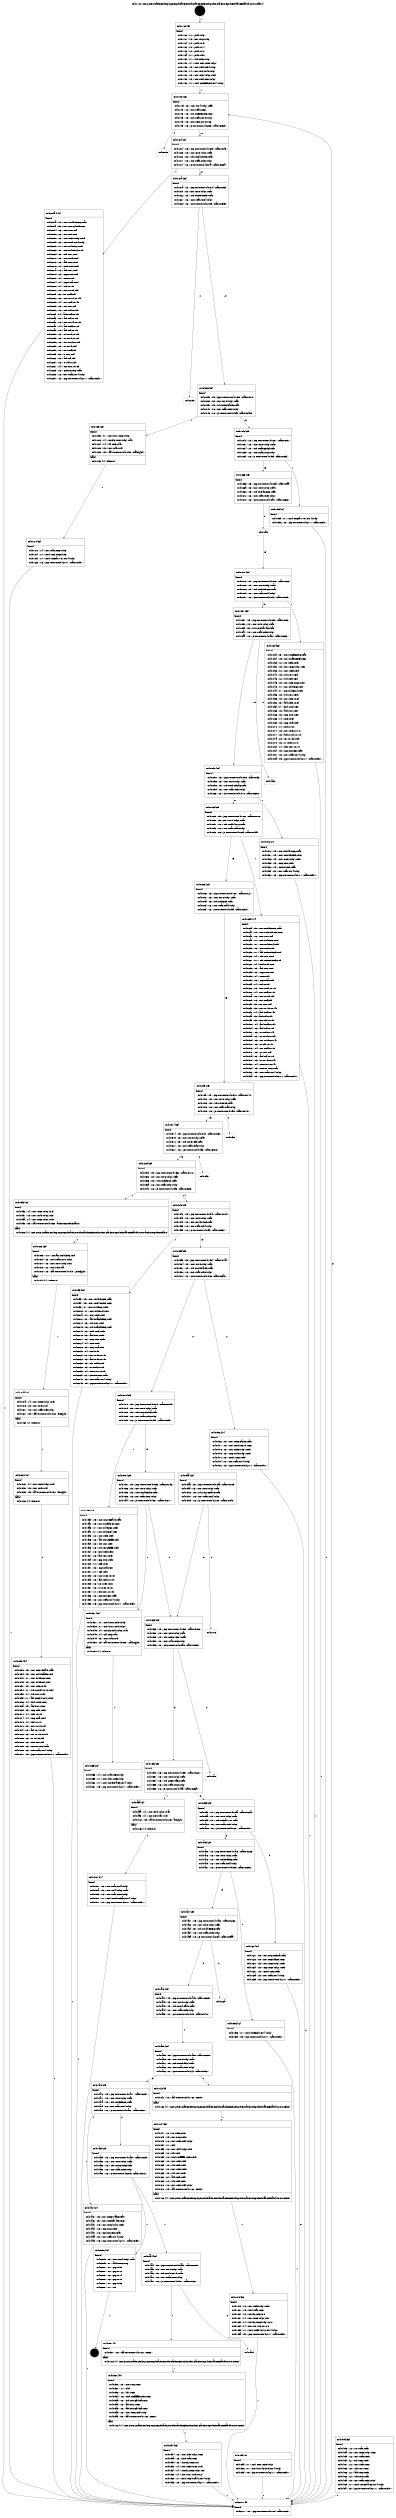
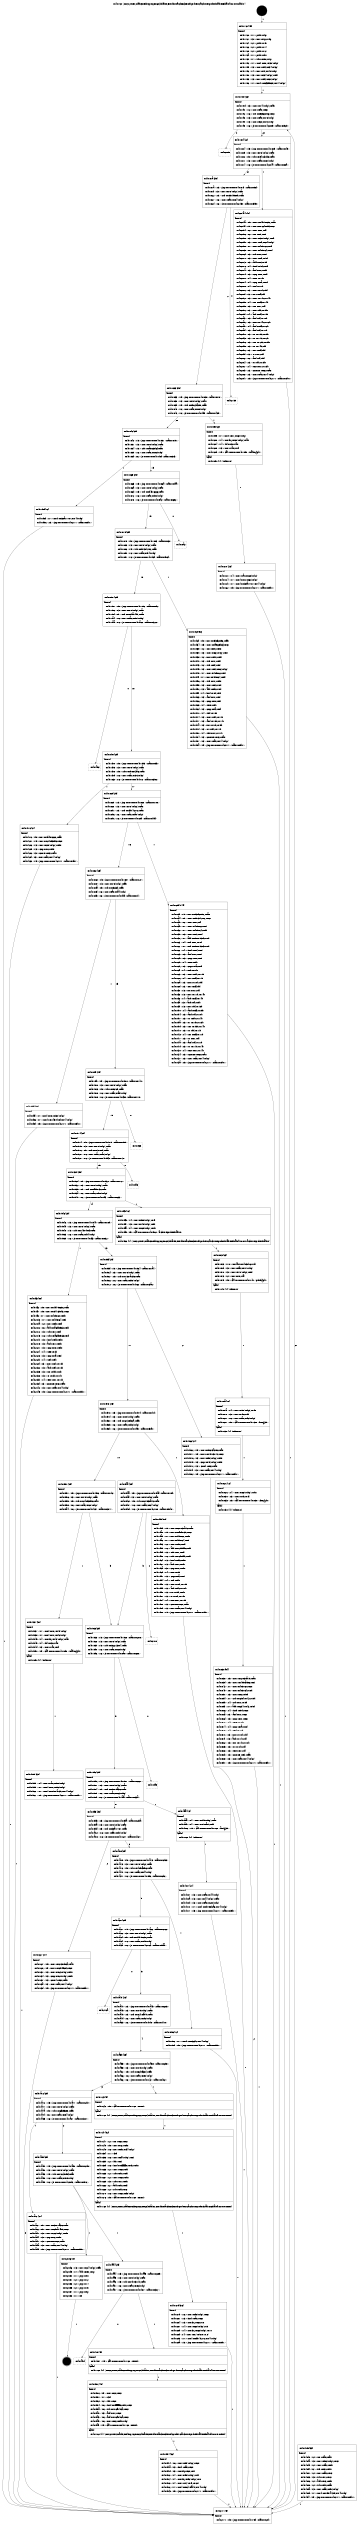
edge "0x401ea2" -> "0x40187e [25]": now "0x401865 [25]" -> "0x40187e [25]"
edge "0x4018e2 [25]" -> "0x401fdf [19]": added, label "1"
